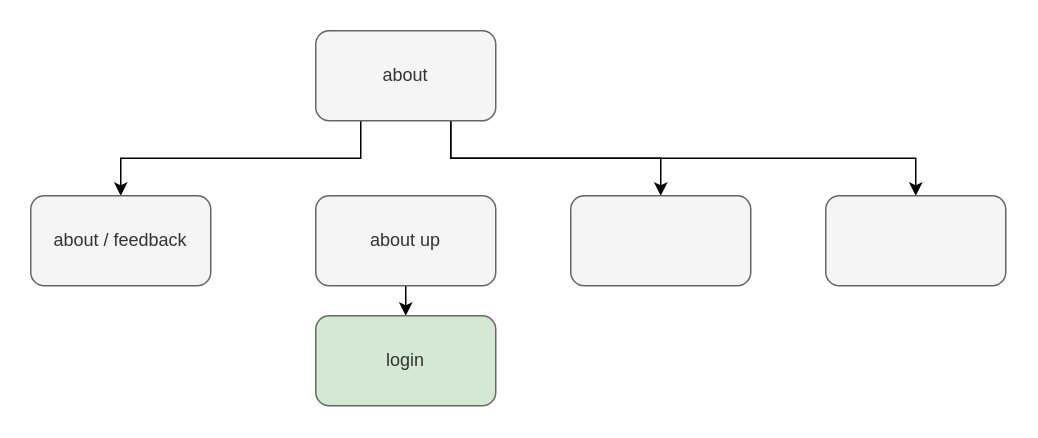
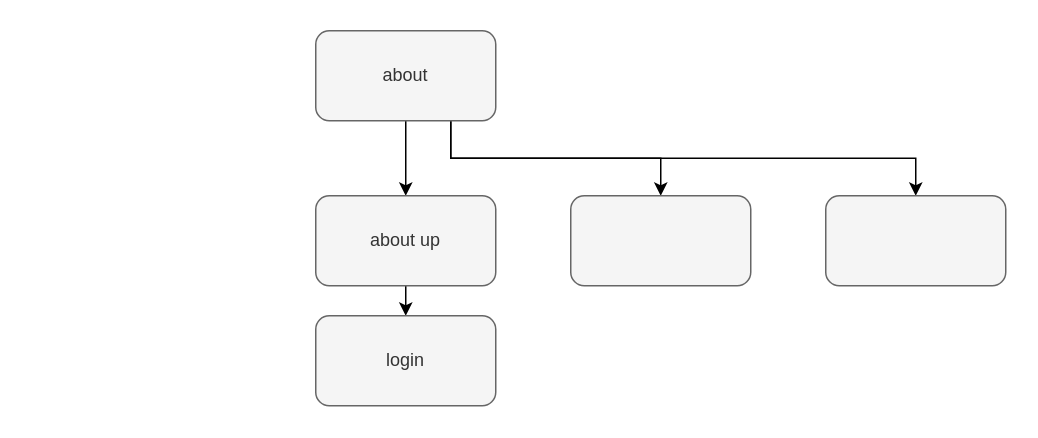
edge "about" -> "about up": added
edge "about" -> "about / feedback": removed
node "about / feedback": removed
node "login": fillcolor #d5e8d4 -> #f5f5f5
